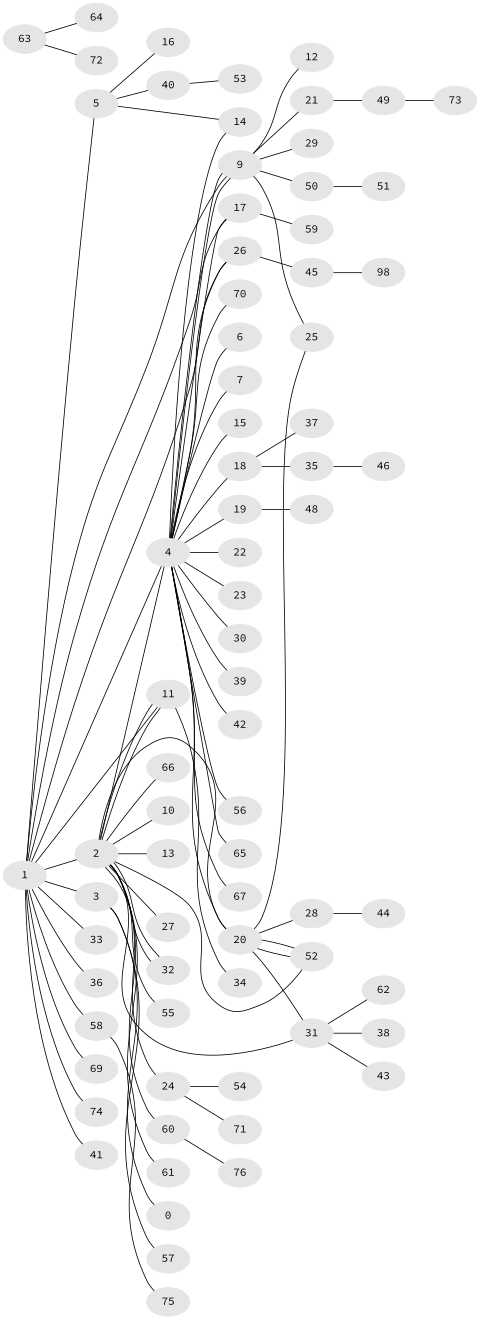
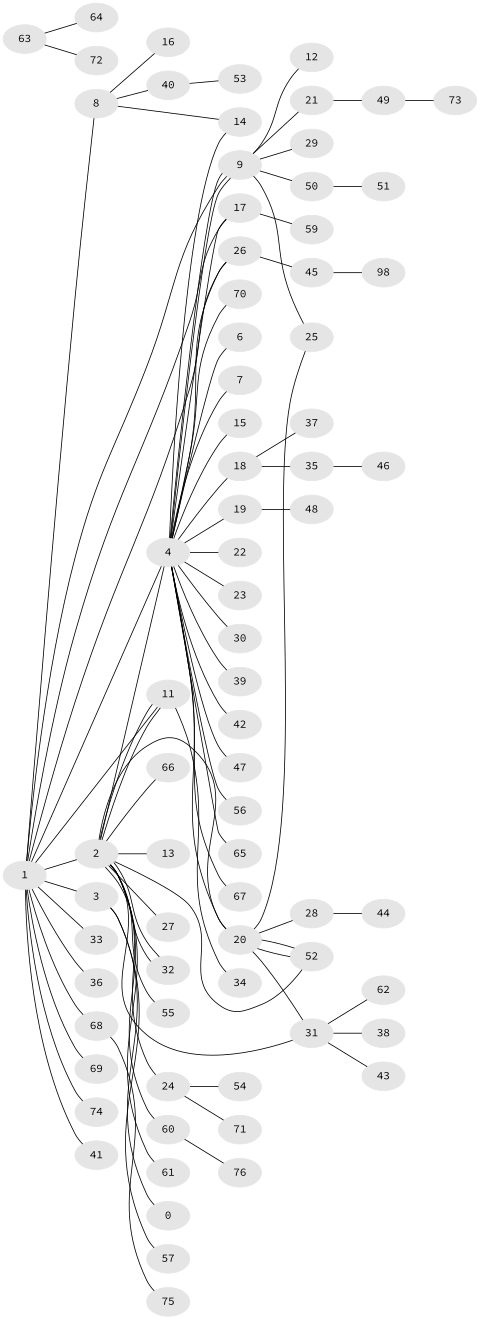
node "5": label "5" -> "8"
node "47": added
node "10": removed
node "58": label "58" -> "68"
